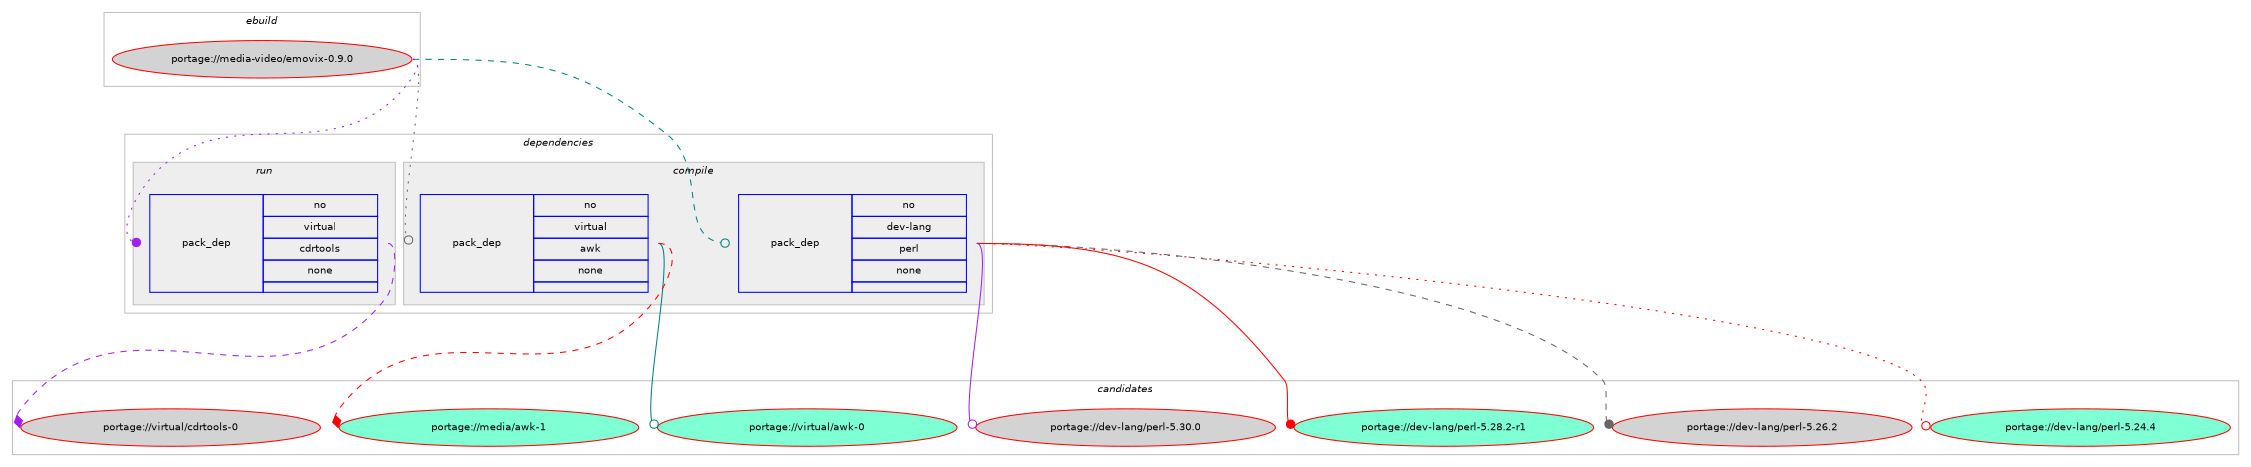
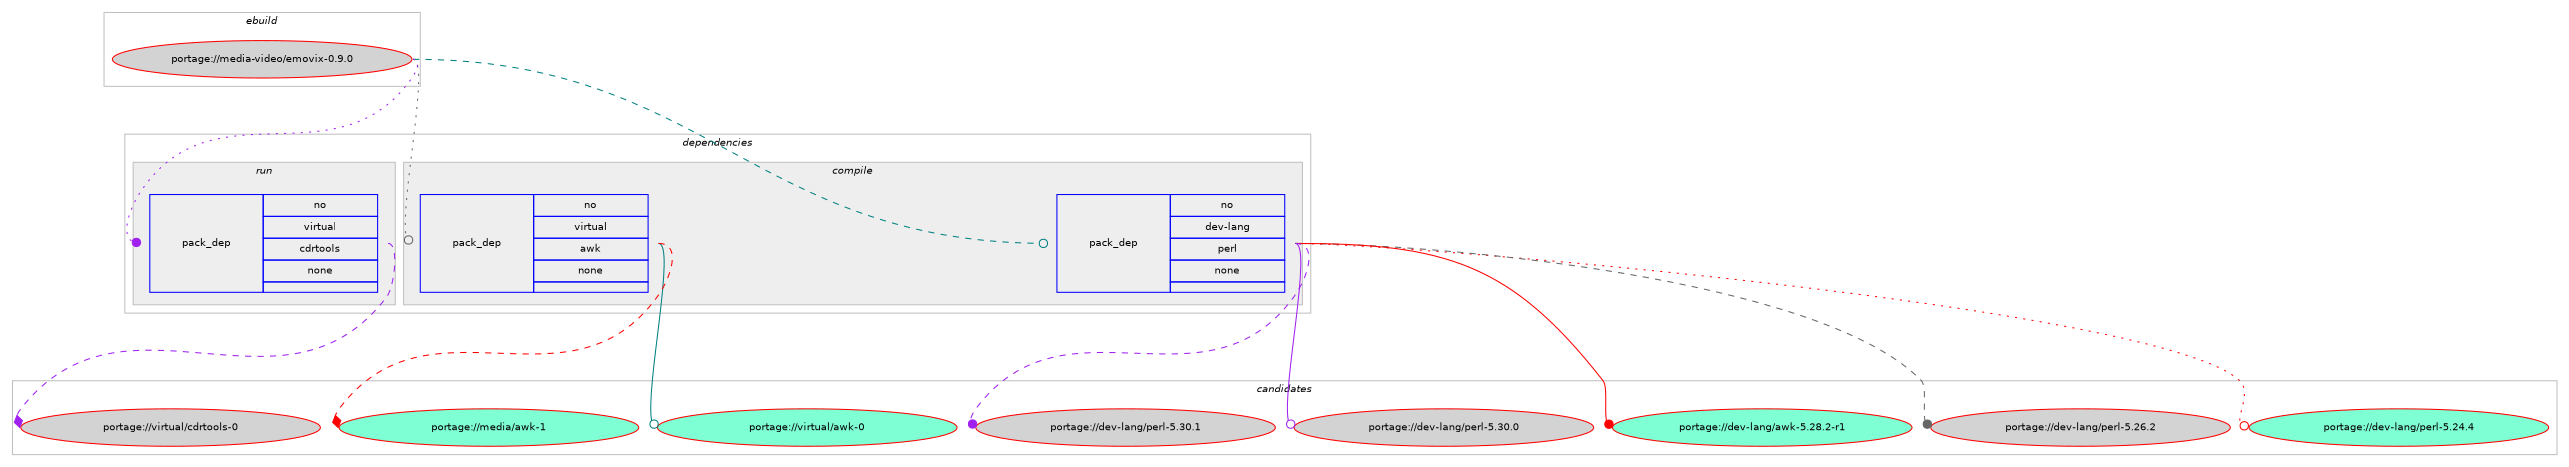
node "portage://dev-lang/perl-5.30.1": added
node "portage://dev-lang/perl-5.28.2-r1": label "portage://dev-lang/perl-5.28.2-r1" -> "portage://dev-lang/awk-5.28.2-r1"
